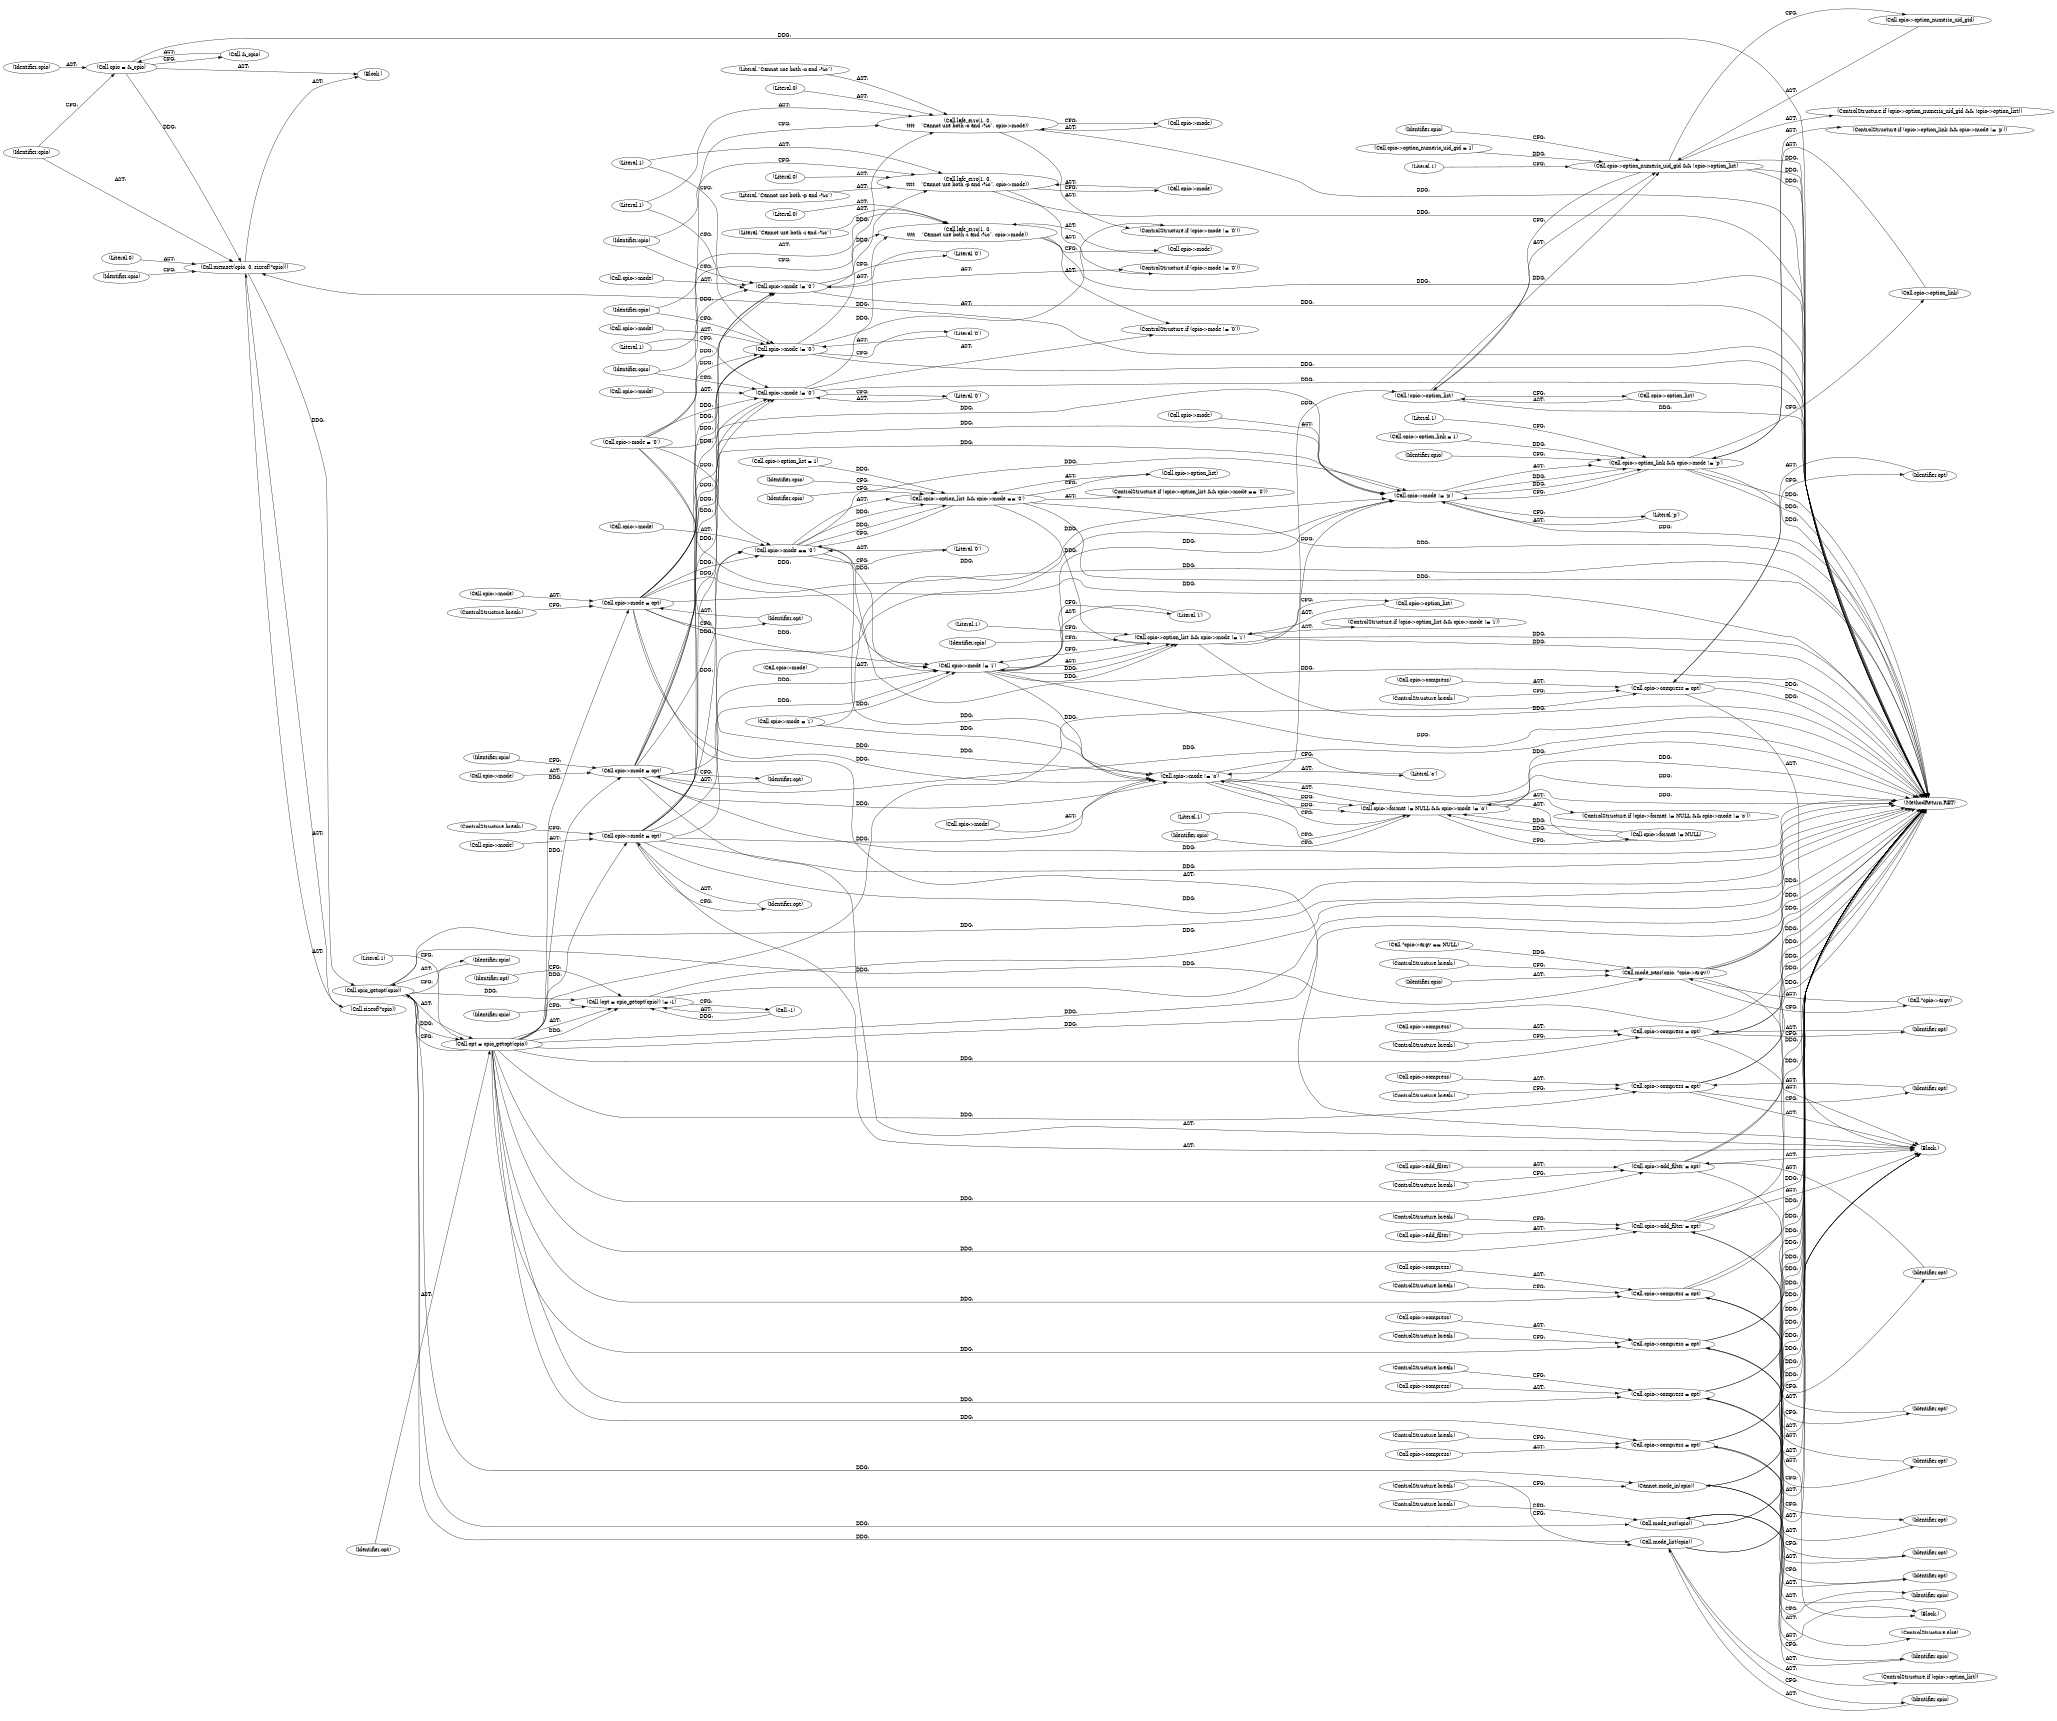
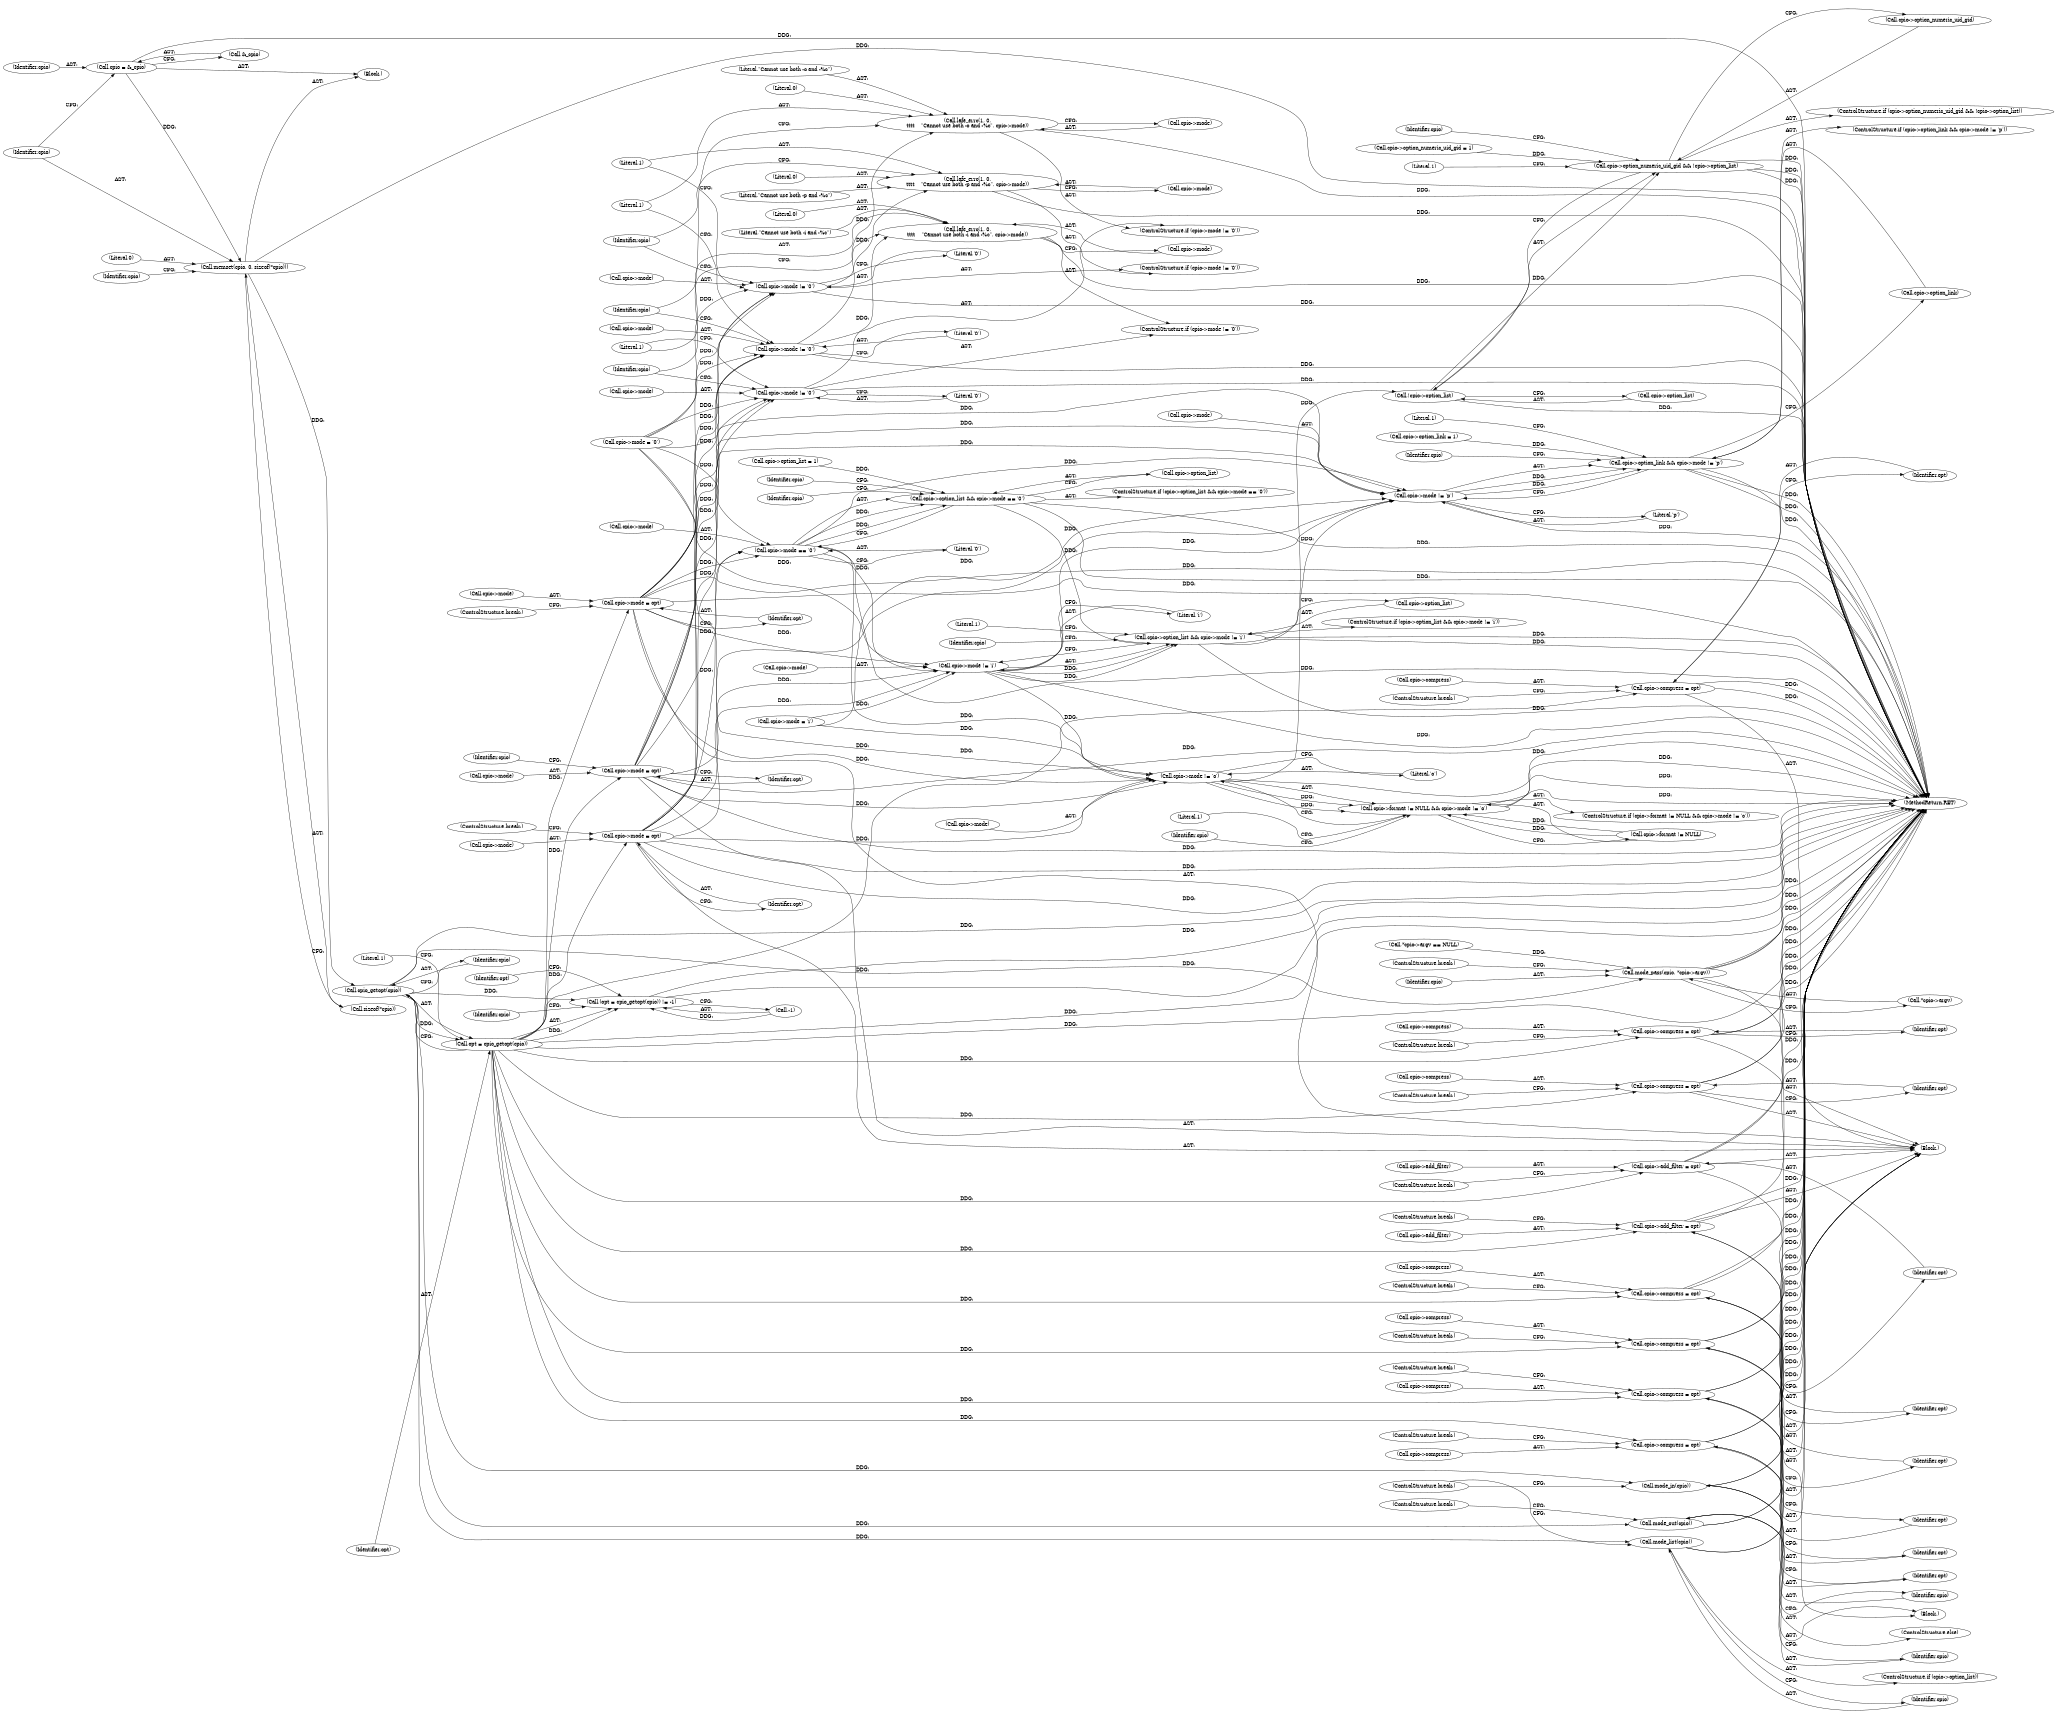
edge "(MethodReturn,RET)" -> "(Call,memset(cpio, 0, sizeof(*cpio)))": reversed
edge "(Call,memset(cpio, 0, sizeof(*cpio)))" -> "(Call,sizeof(*cpio))": label "AST: " -> "CFG: "
node "(Cannot,mode_in(cpio))": label "(Cannot,mode_in(cpio))" -> "(Call,mode_in(cpio))"
